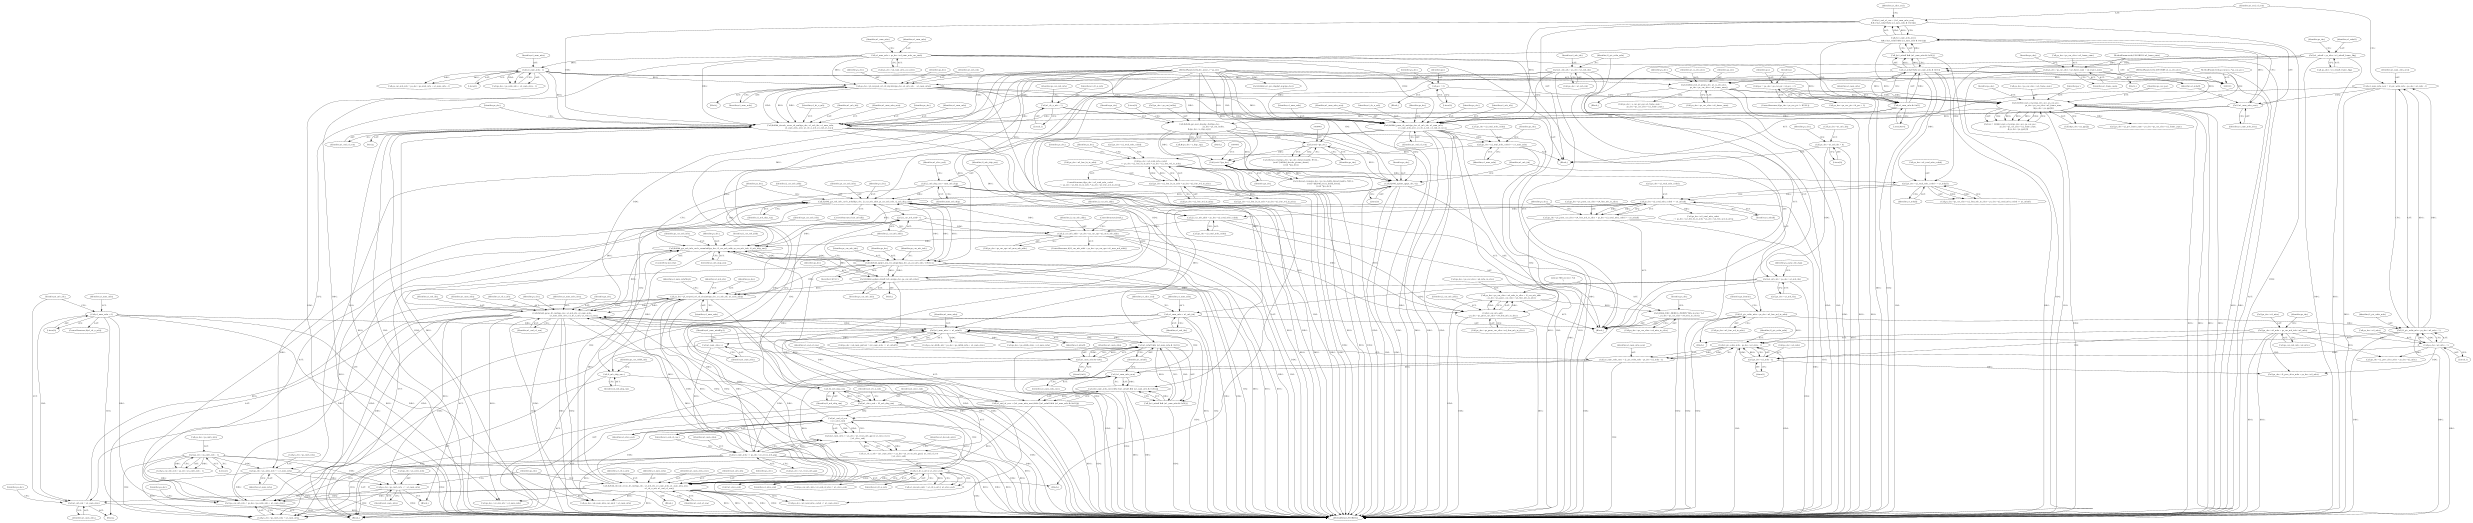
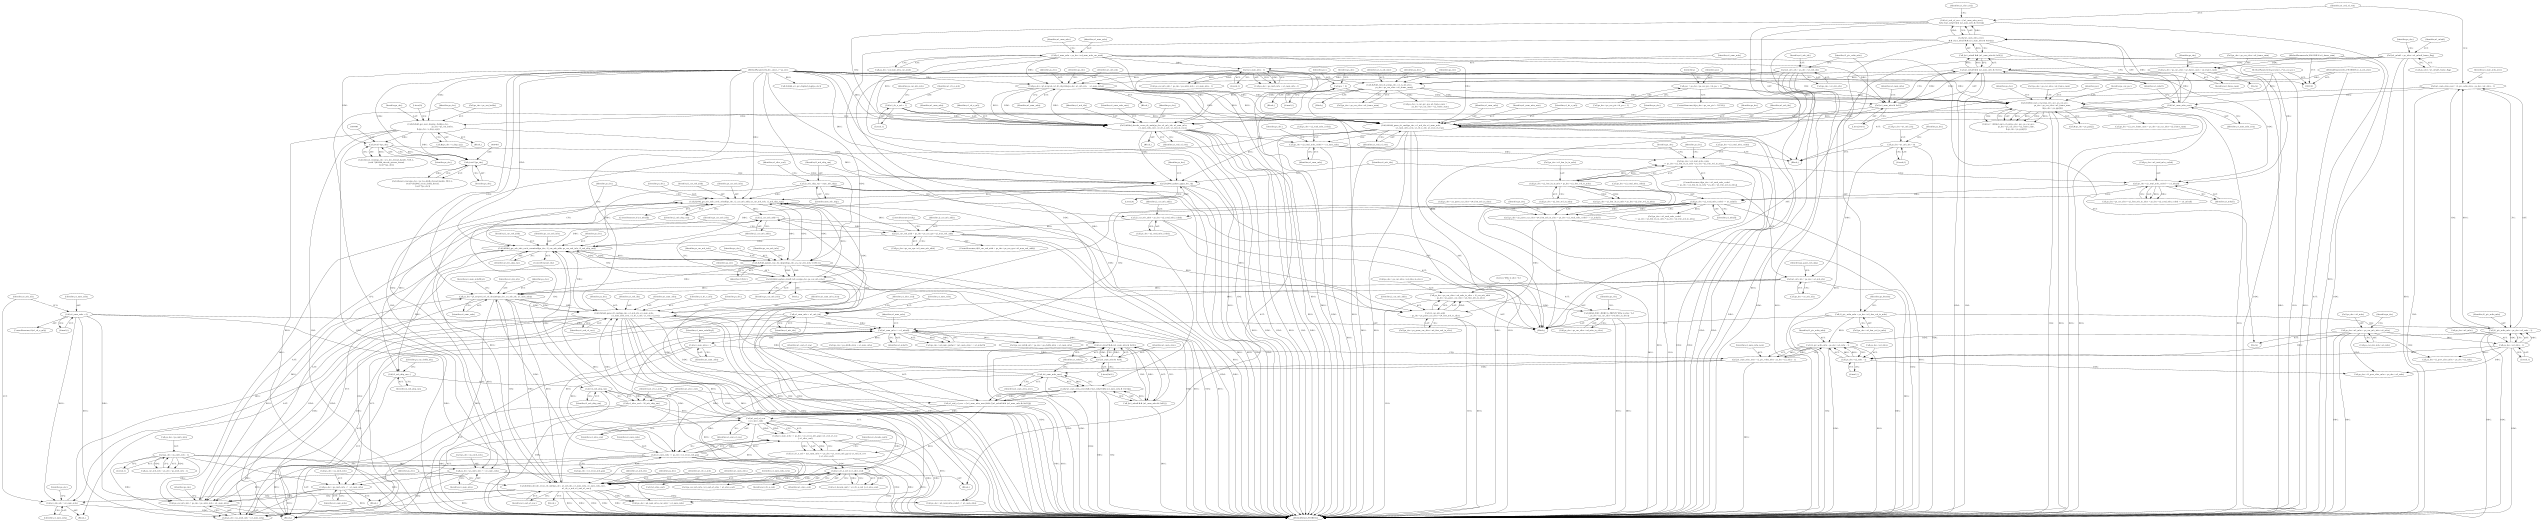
node "(Call,ps_dec->u1_mb_idx = u1_num_mbs)": removed
